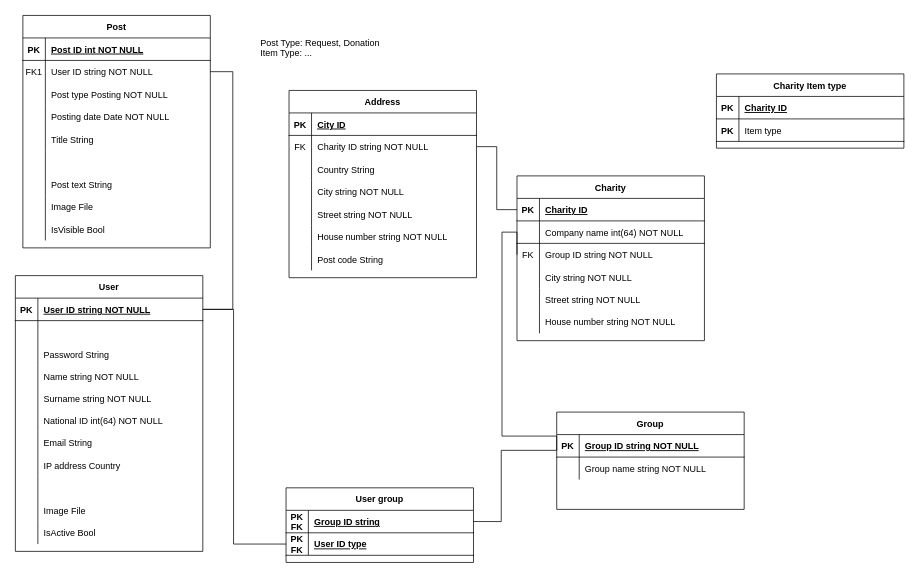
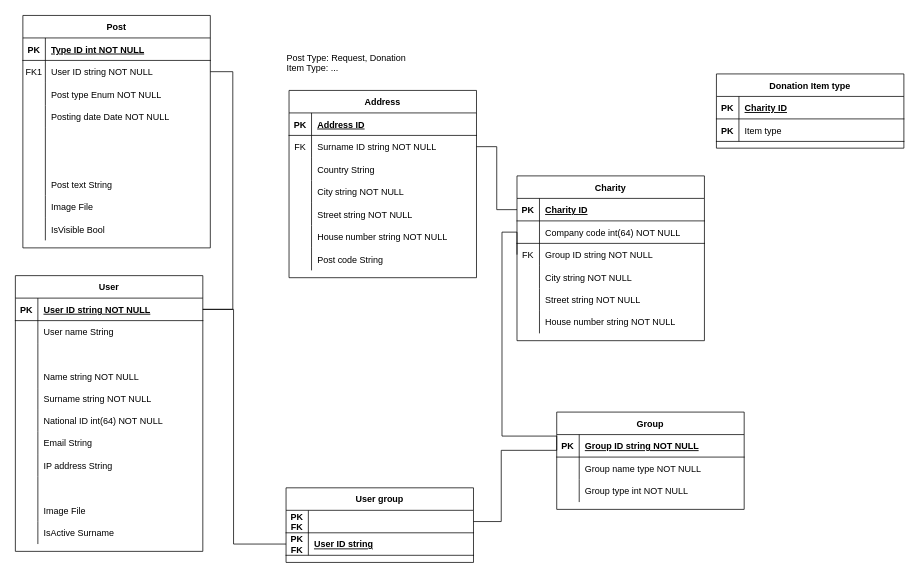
node "Post ID int NOT NULL": label "Post ID int NOT NULL" -> "Type ID int NOT NULL"
node "Post Type: Request, Donation Item Type: ...": moved (371, 51) -> (398, 66)
node "Charity Item type": label "Charity Item type" -> "Donation Item type"
node "Post type Posting NOT NULL": label "Post type Posting NOT NULL" -> "Post type Enum NOT NULL"
node "City ID": label "City ID" -> "Address ID"
node "Title String": removed
node "Charity ID string NOT NULL": label "Charity ID string NOT NULL" -> "Surname ID string NOT NULL"
node "Company name int(64) NOT NULL": label "Company name int(64) NOT NULL" -> "Company code int(64) NOT NULL"
node "User name String": added
node "Password String": removed
node "IP address Country": label "IP address Country" -> "IP address String"
node "Group name string NOT NULL": label "Group name string NOT NULL" -> "Group name type NOT NULL"
node "Group type int NOT NULL": added
node "Group ID string": removed
node "IsActive Bool": label "IsActive Bool" -> "IsActive Surname"
node "User ID type": label "User ID type" -> "User ID string"
